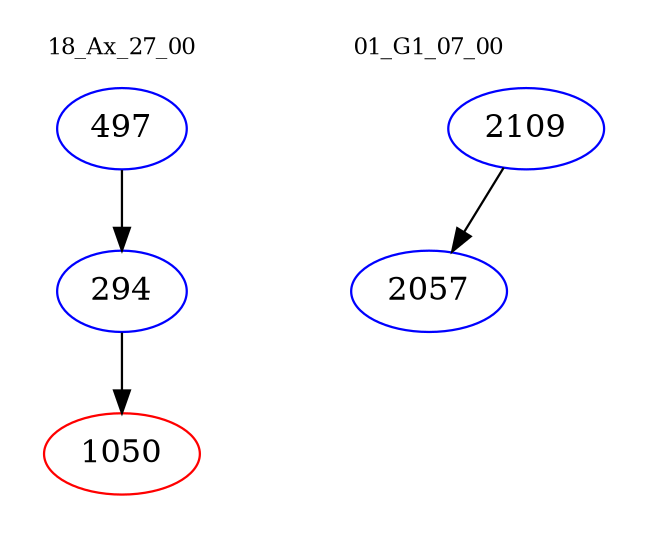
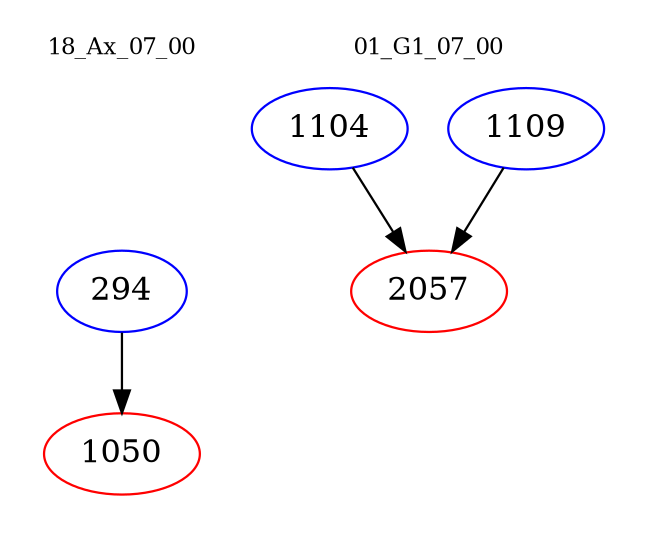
cluster "18_Ax_27_00": label "18_Ax_27_00" -> "18_Ax_07_00"
node "497": removed
node "1104": added
node "2109": label "2109" -> "1109"
node "2057": color blue -> red
